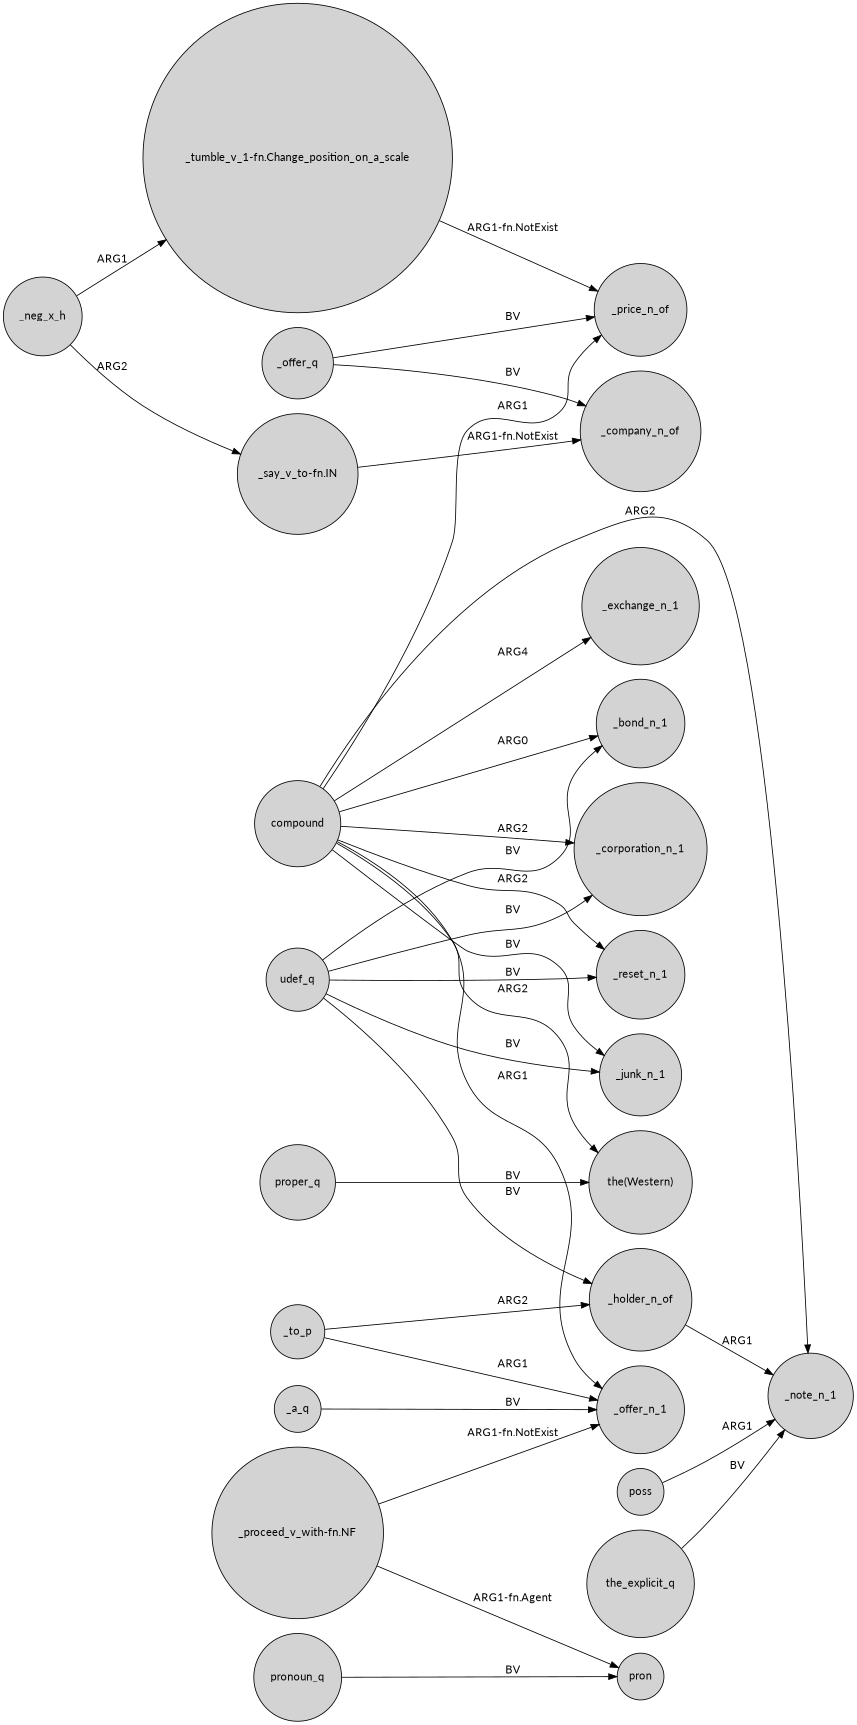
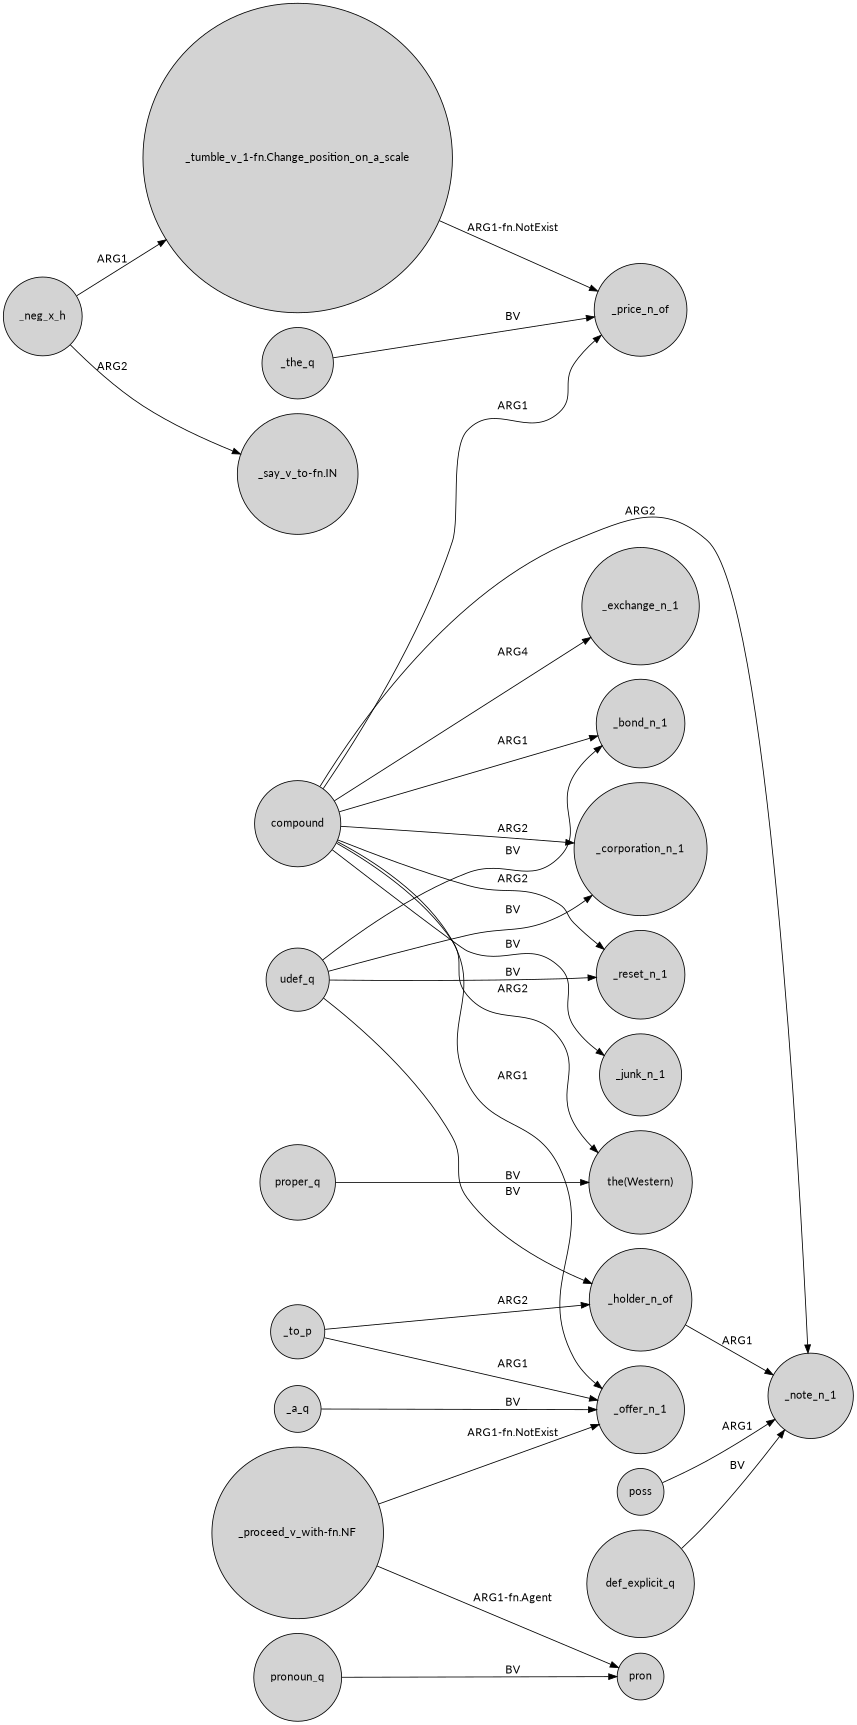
node "_offer_q": label "_offer_q" -> "_the_q"
node "_company_n_of": removed
edge "compound" -> "_bond_n_1": label "ARG0" -> "ARG1"
edge "udef_q" -> "_junk_n_1": removed, label "BV"
node "the_explicit_q": label "the_explicit_q" -> "def_explicit_q"
